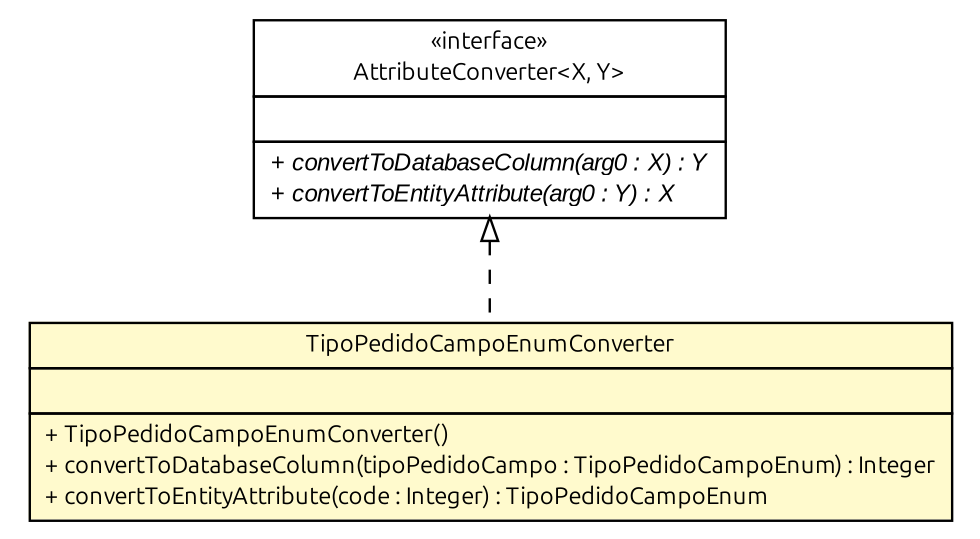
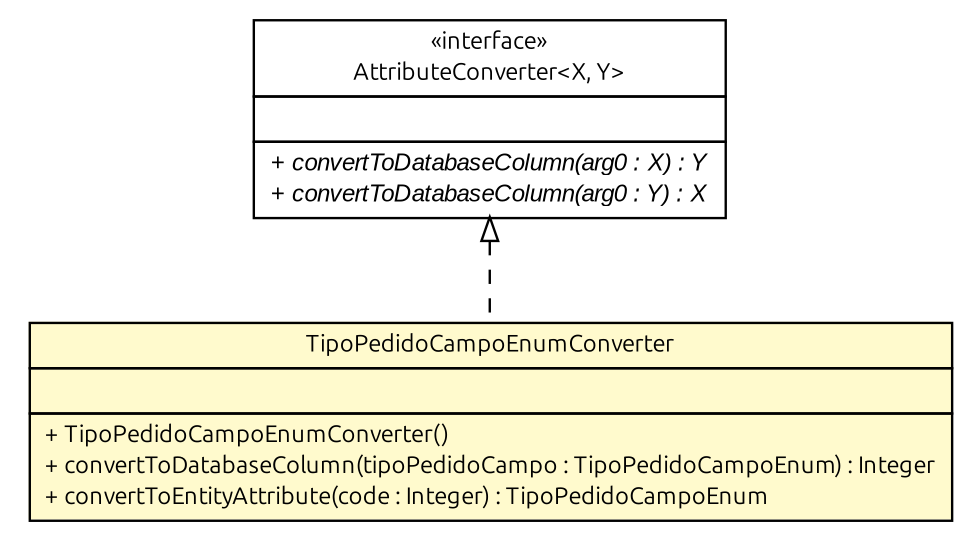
node "AttributeConverter<X, Y>": text "+ convertToEntityAttribute(arg0 : Y) : X" -> "+ convertToDatabaseColumn(arg0 : Y) : X"
